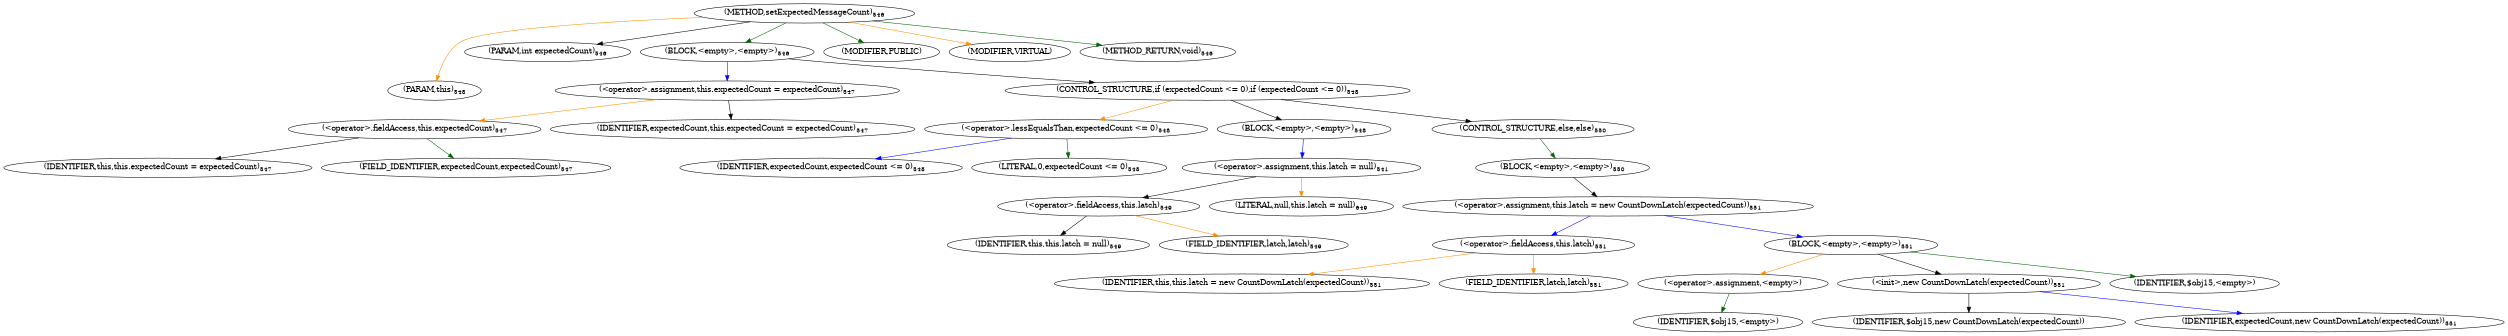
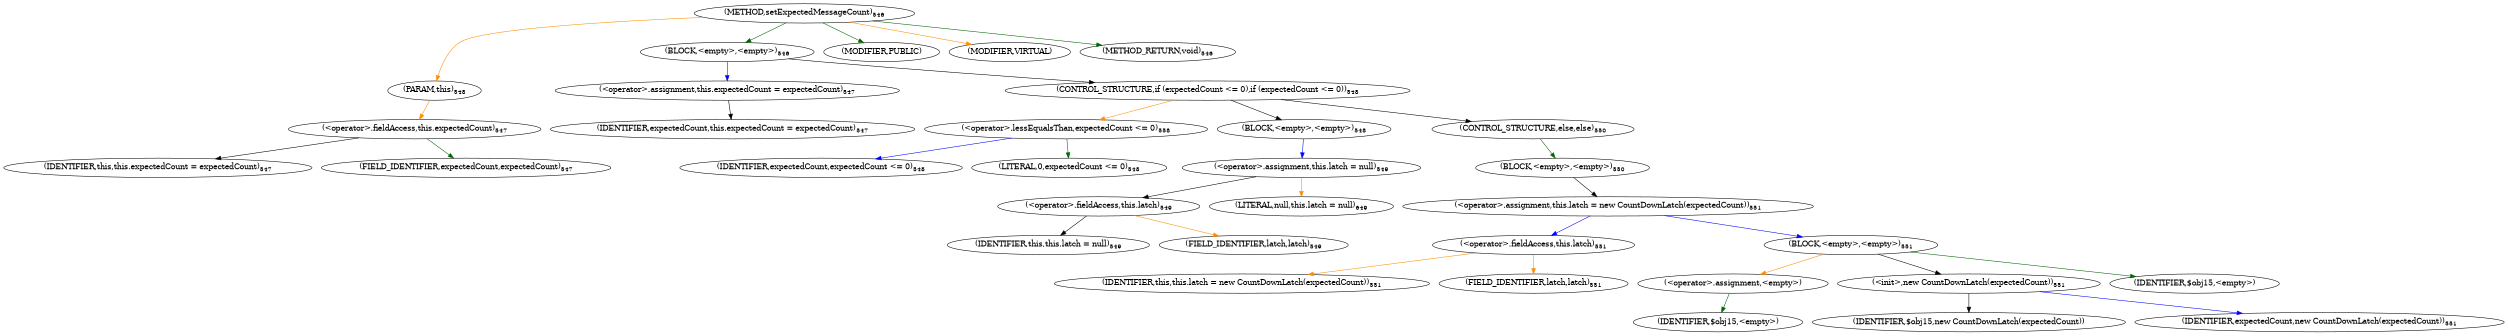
node "(PARAM,int expectedCount)": removed
edge "(<operator>.assignment,this.expectedCount = expectedCount)" -> "(<operator>.fieldAccess,this.expectedCount)": now "(PARAM,this)" -> "(<operator>.fieldAccess,this.expectedCount)"
node "(<operator>.lessEqualsThan,expectedCount <= 0)": text "548" -> "558"
node "(<operator>.assignment,this.latch = null)": text "541" -> "549"
